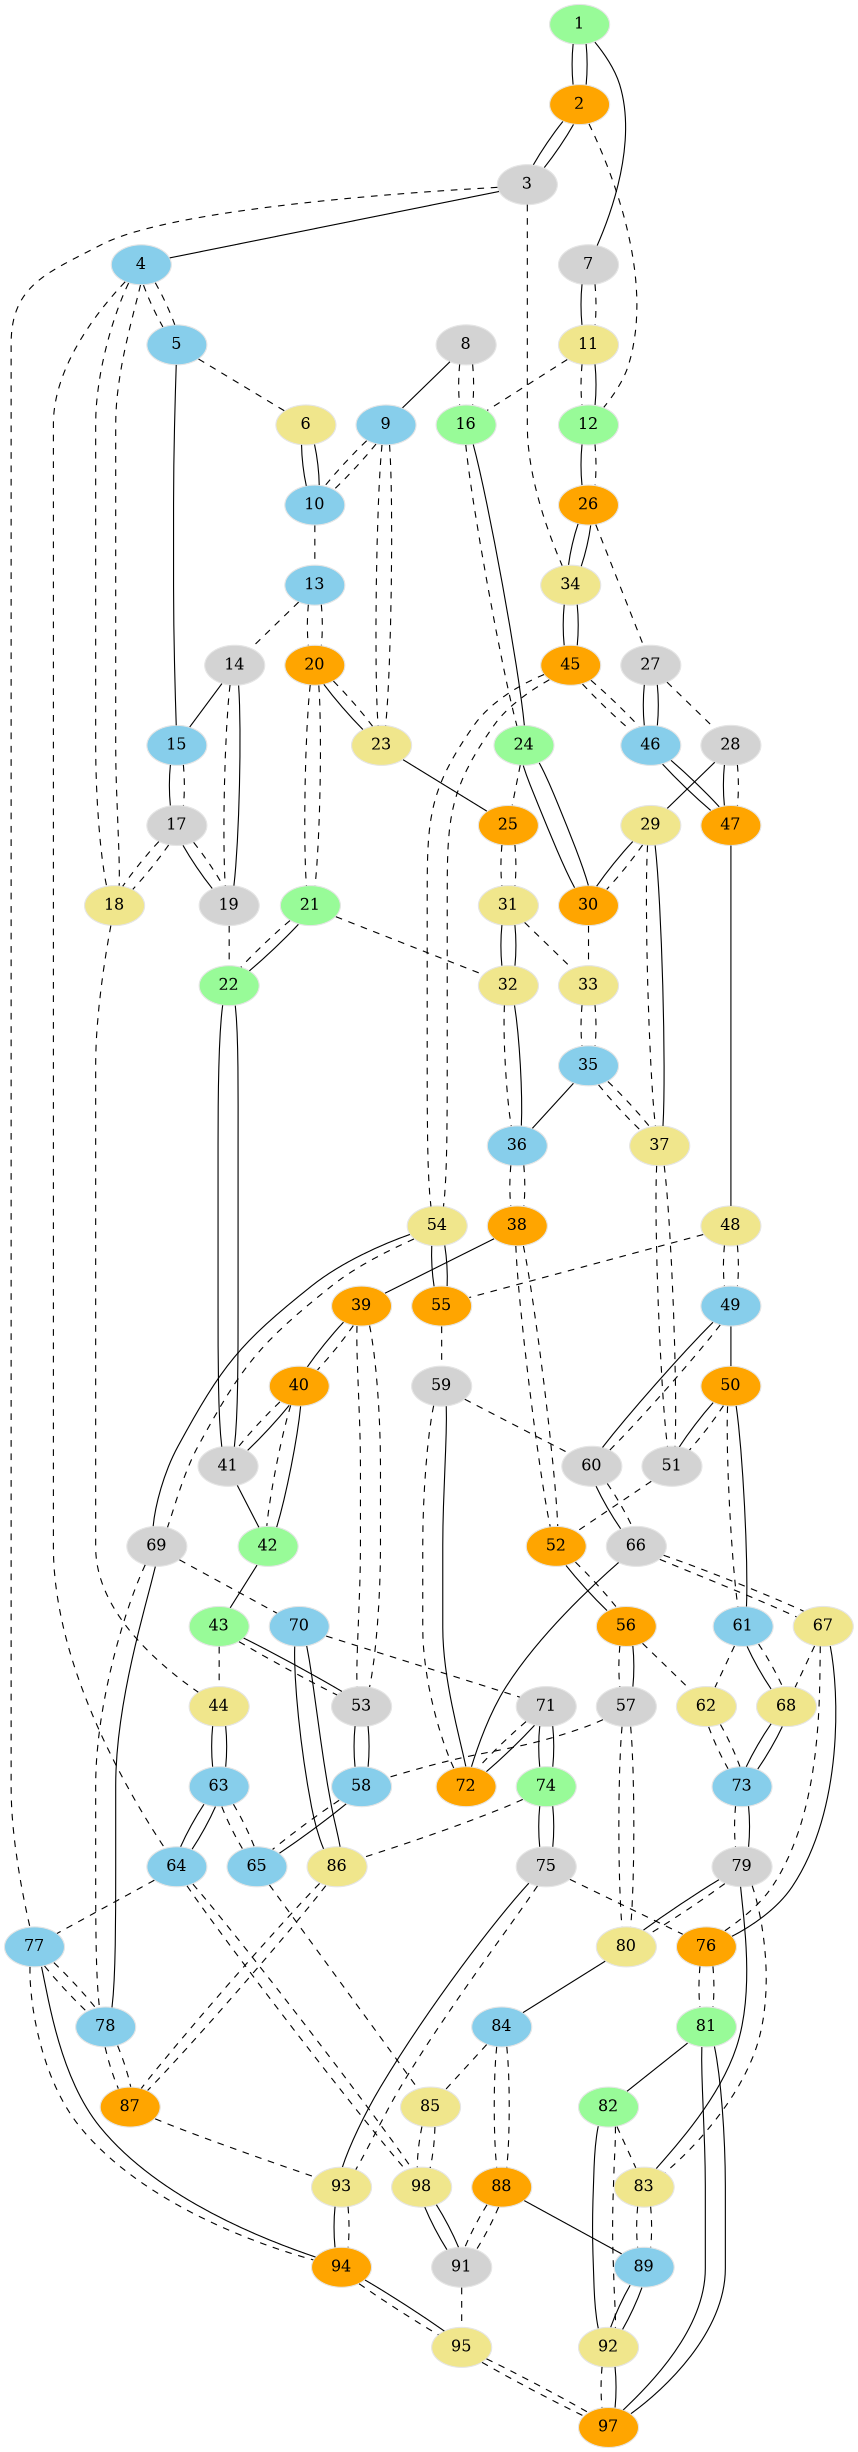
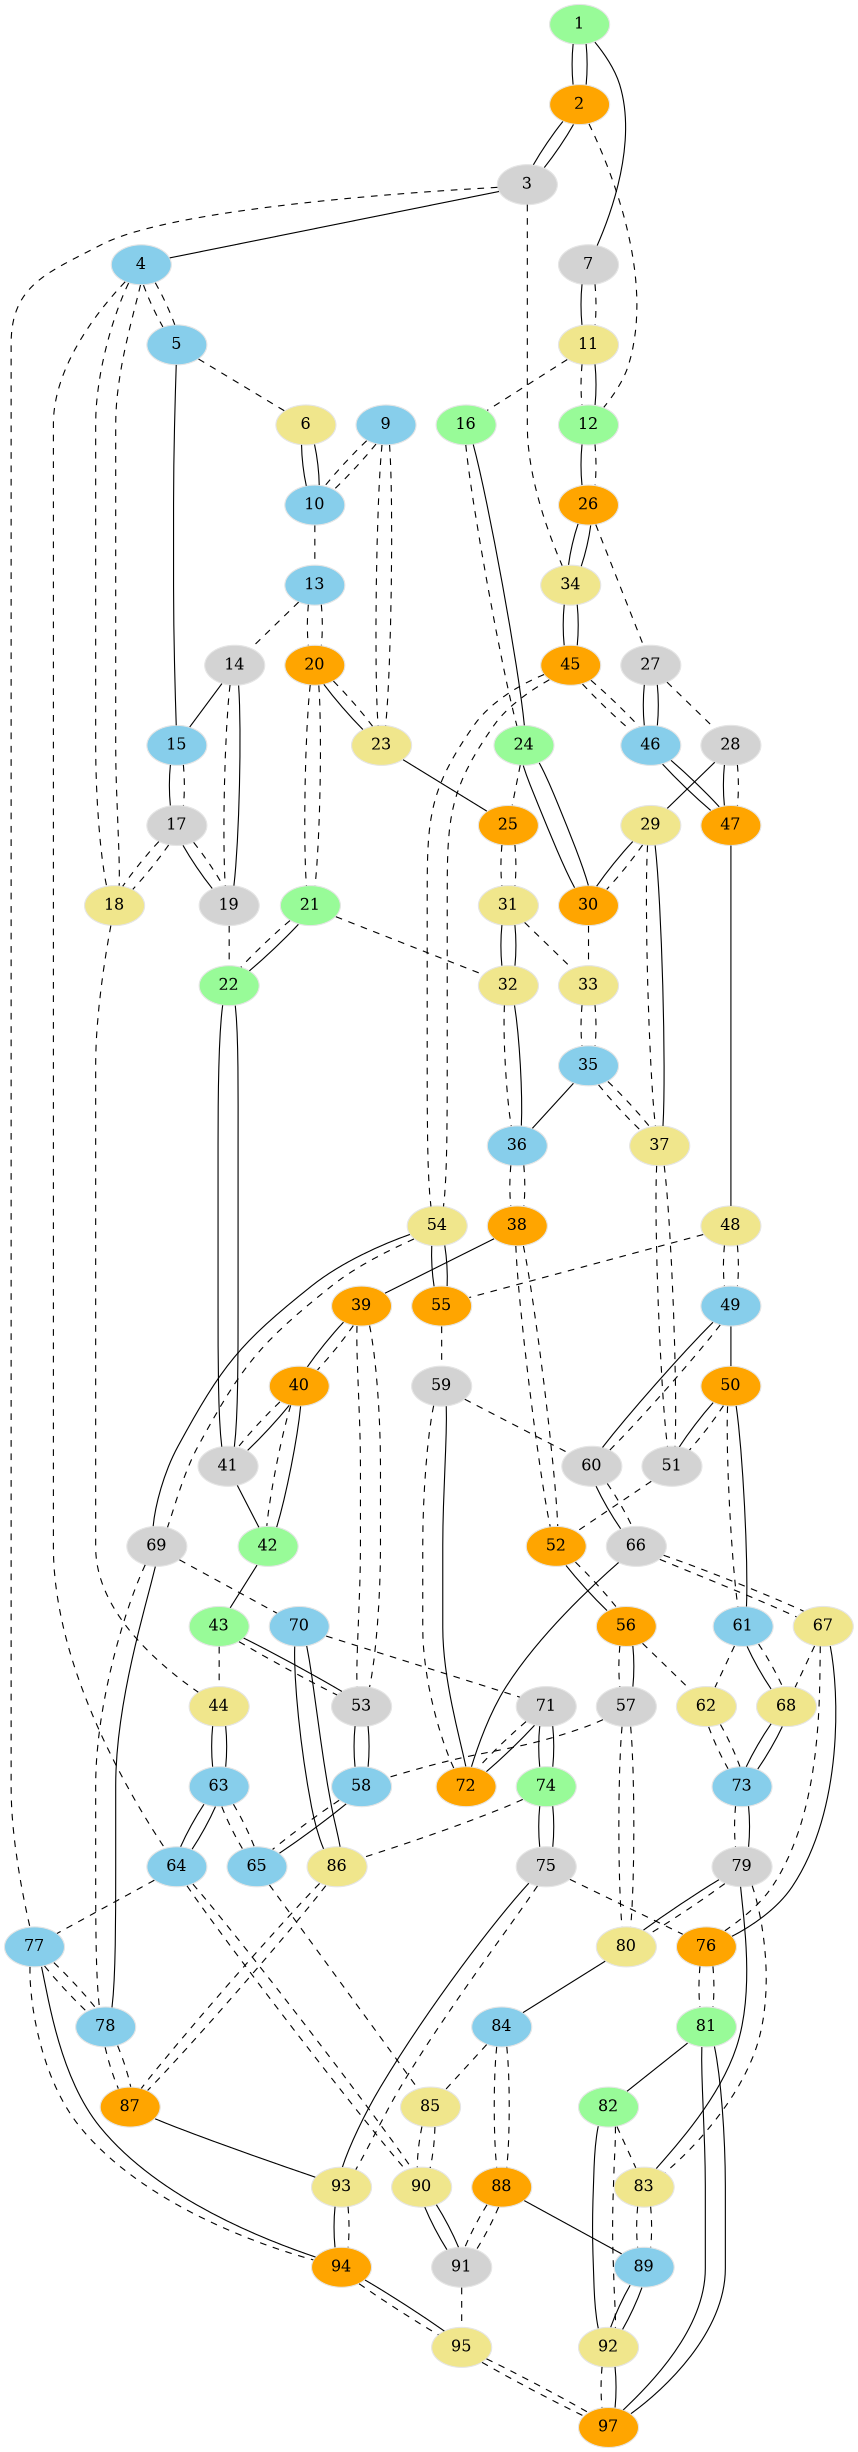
node "8": removed
edge "87" -- "93": style dashed -> solid
node "98": label "98" -> "90"
